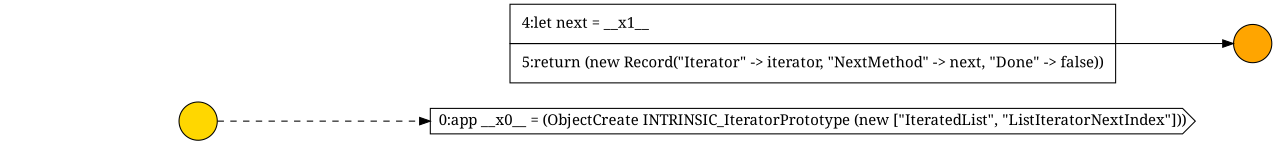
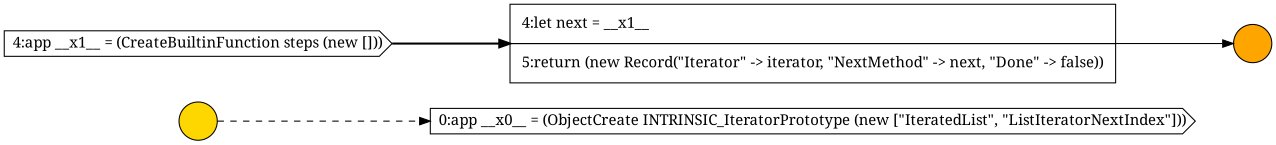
node "4:app __x1__ = (CreateBuiltinFunction steps (new []))": added
